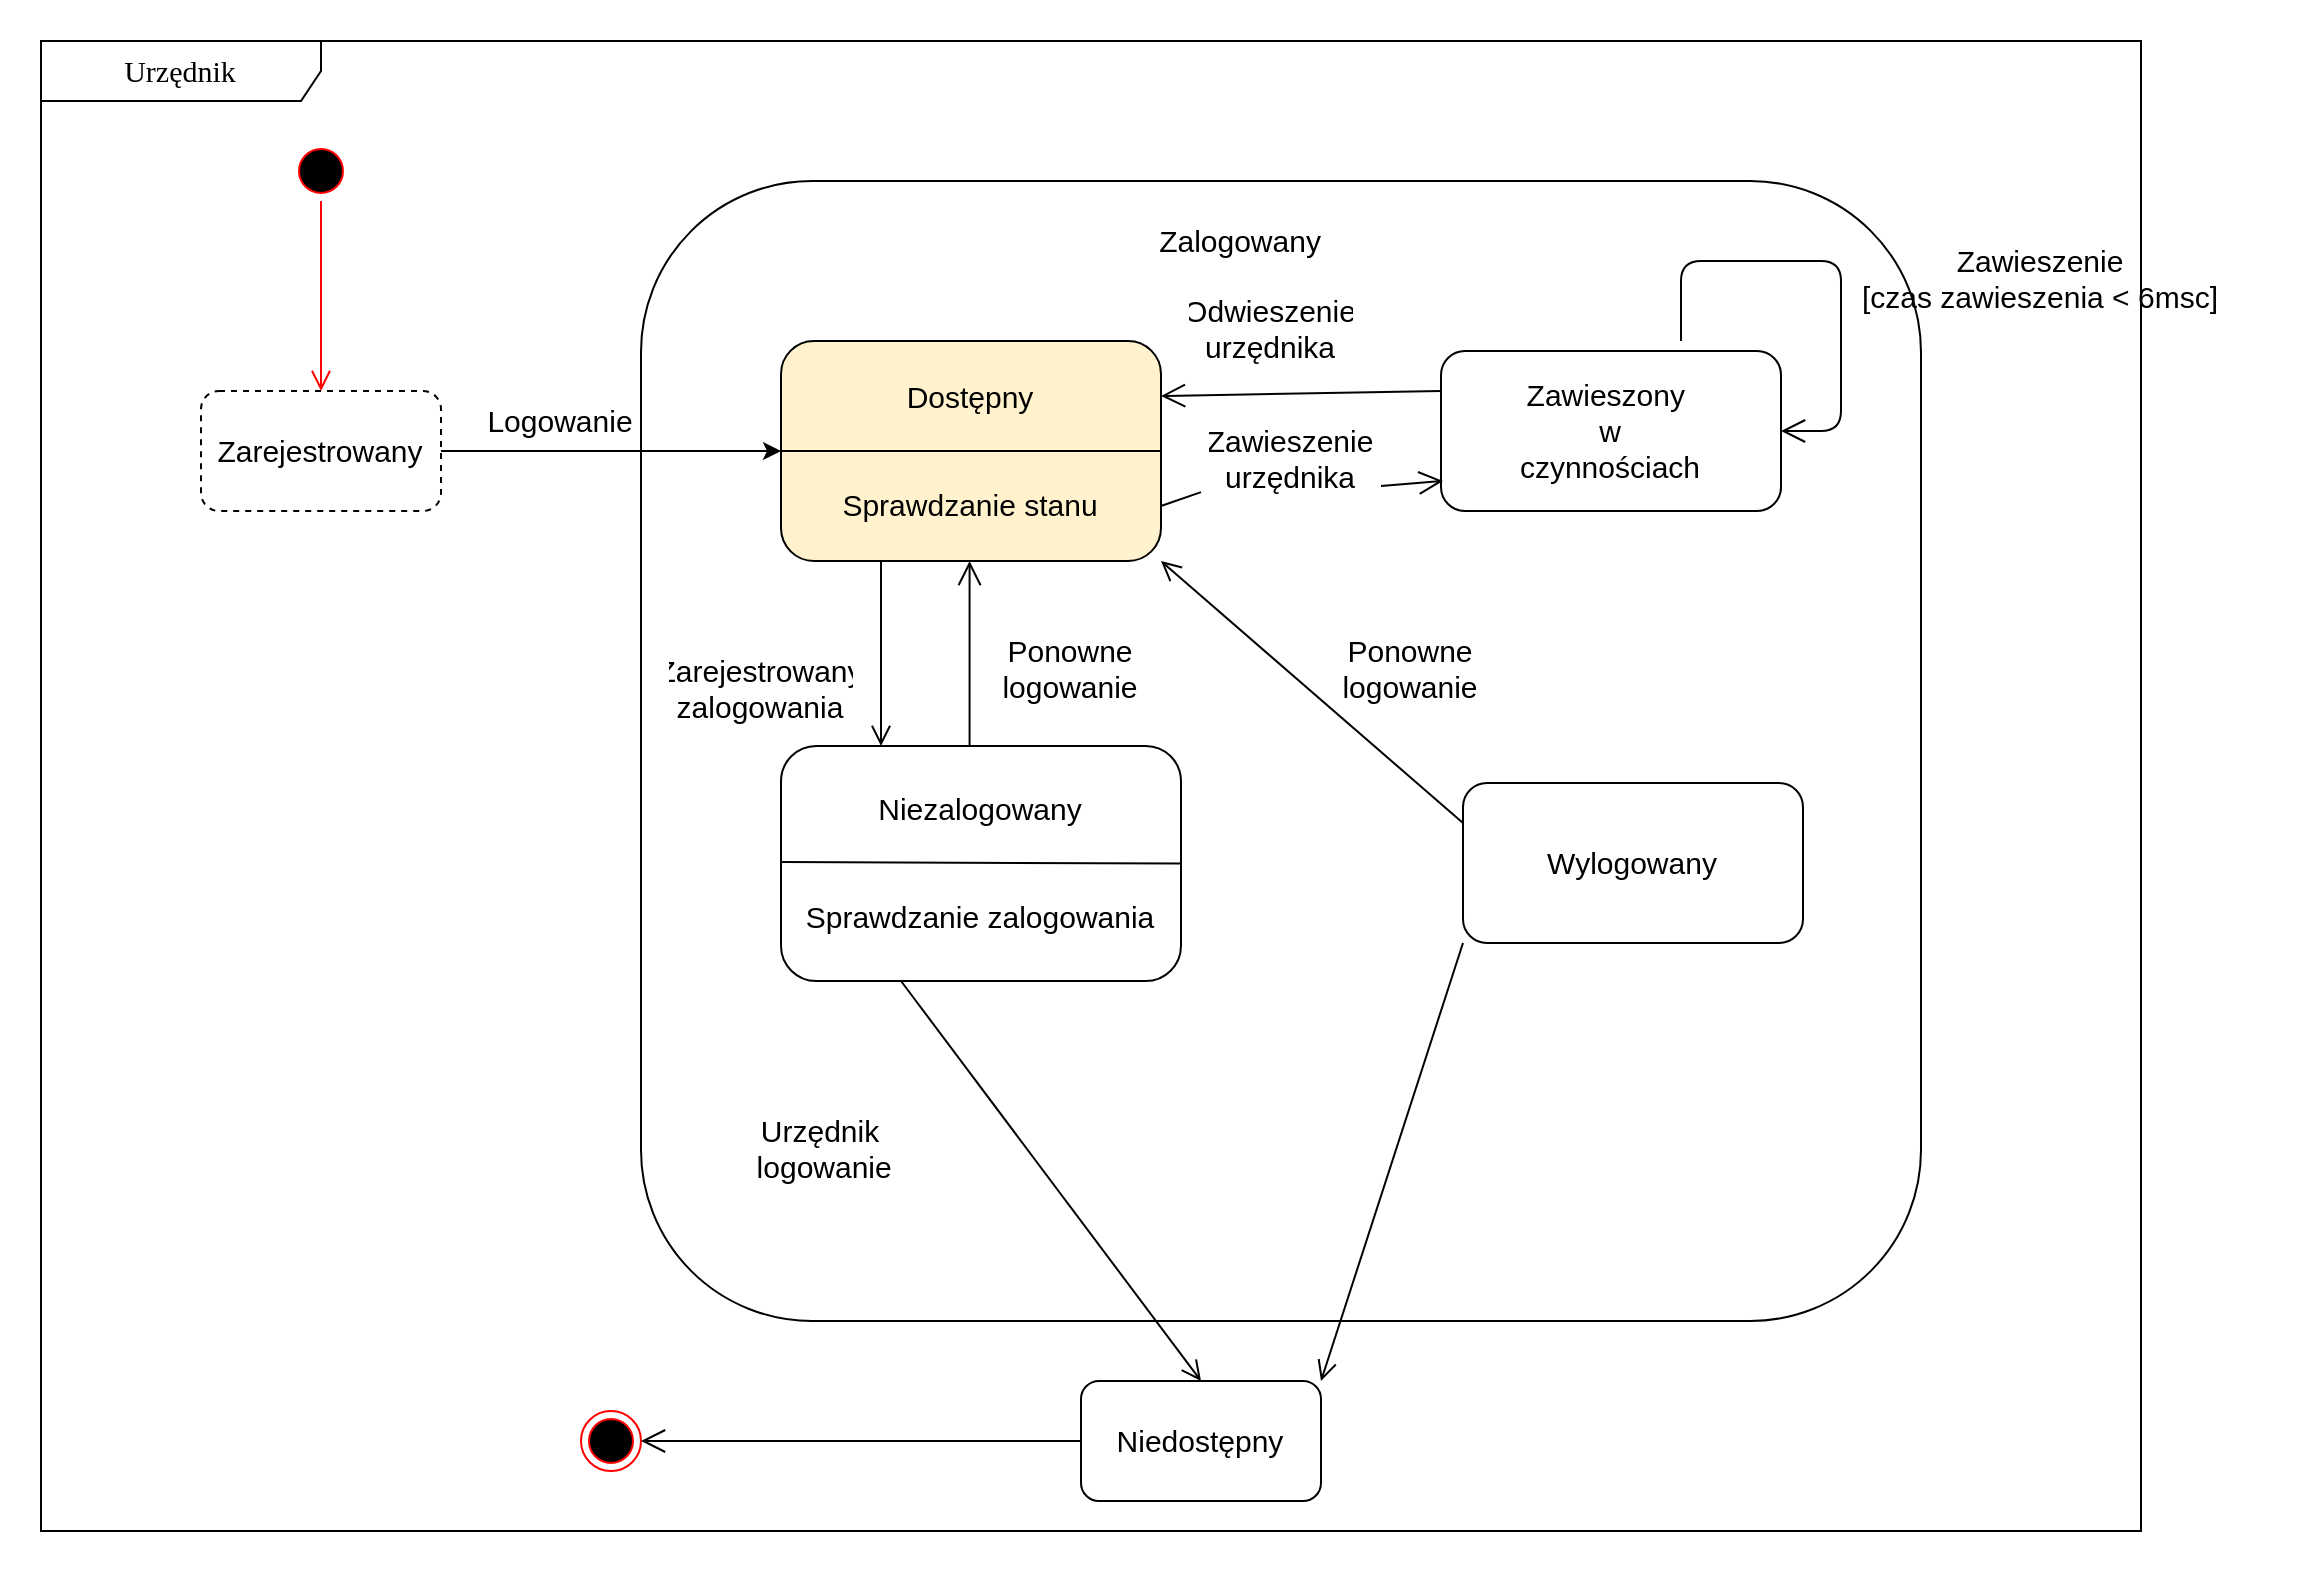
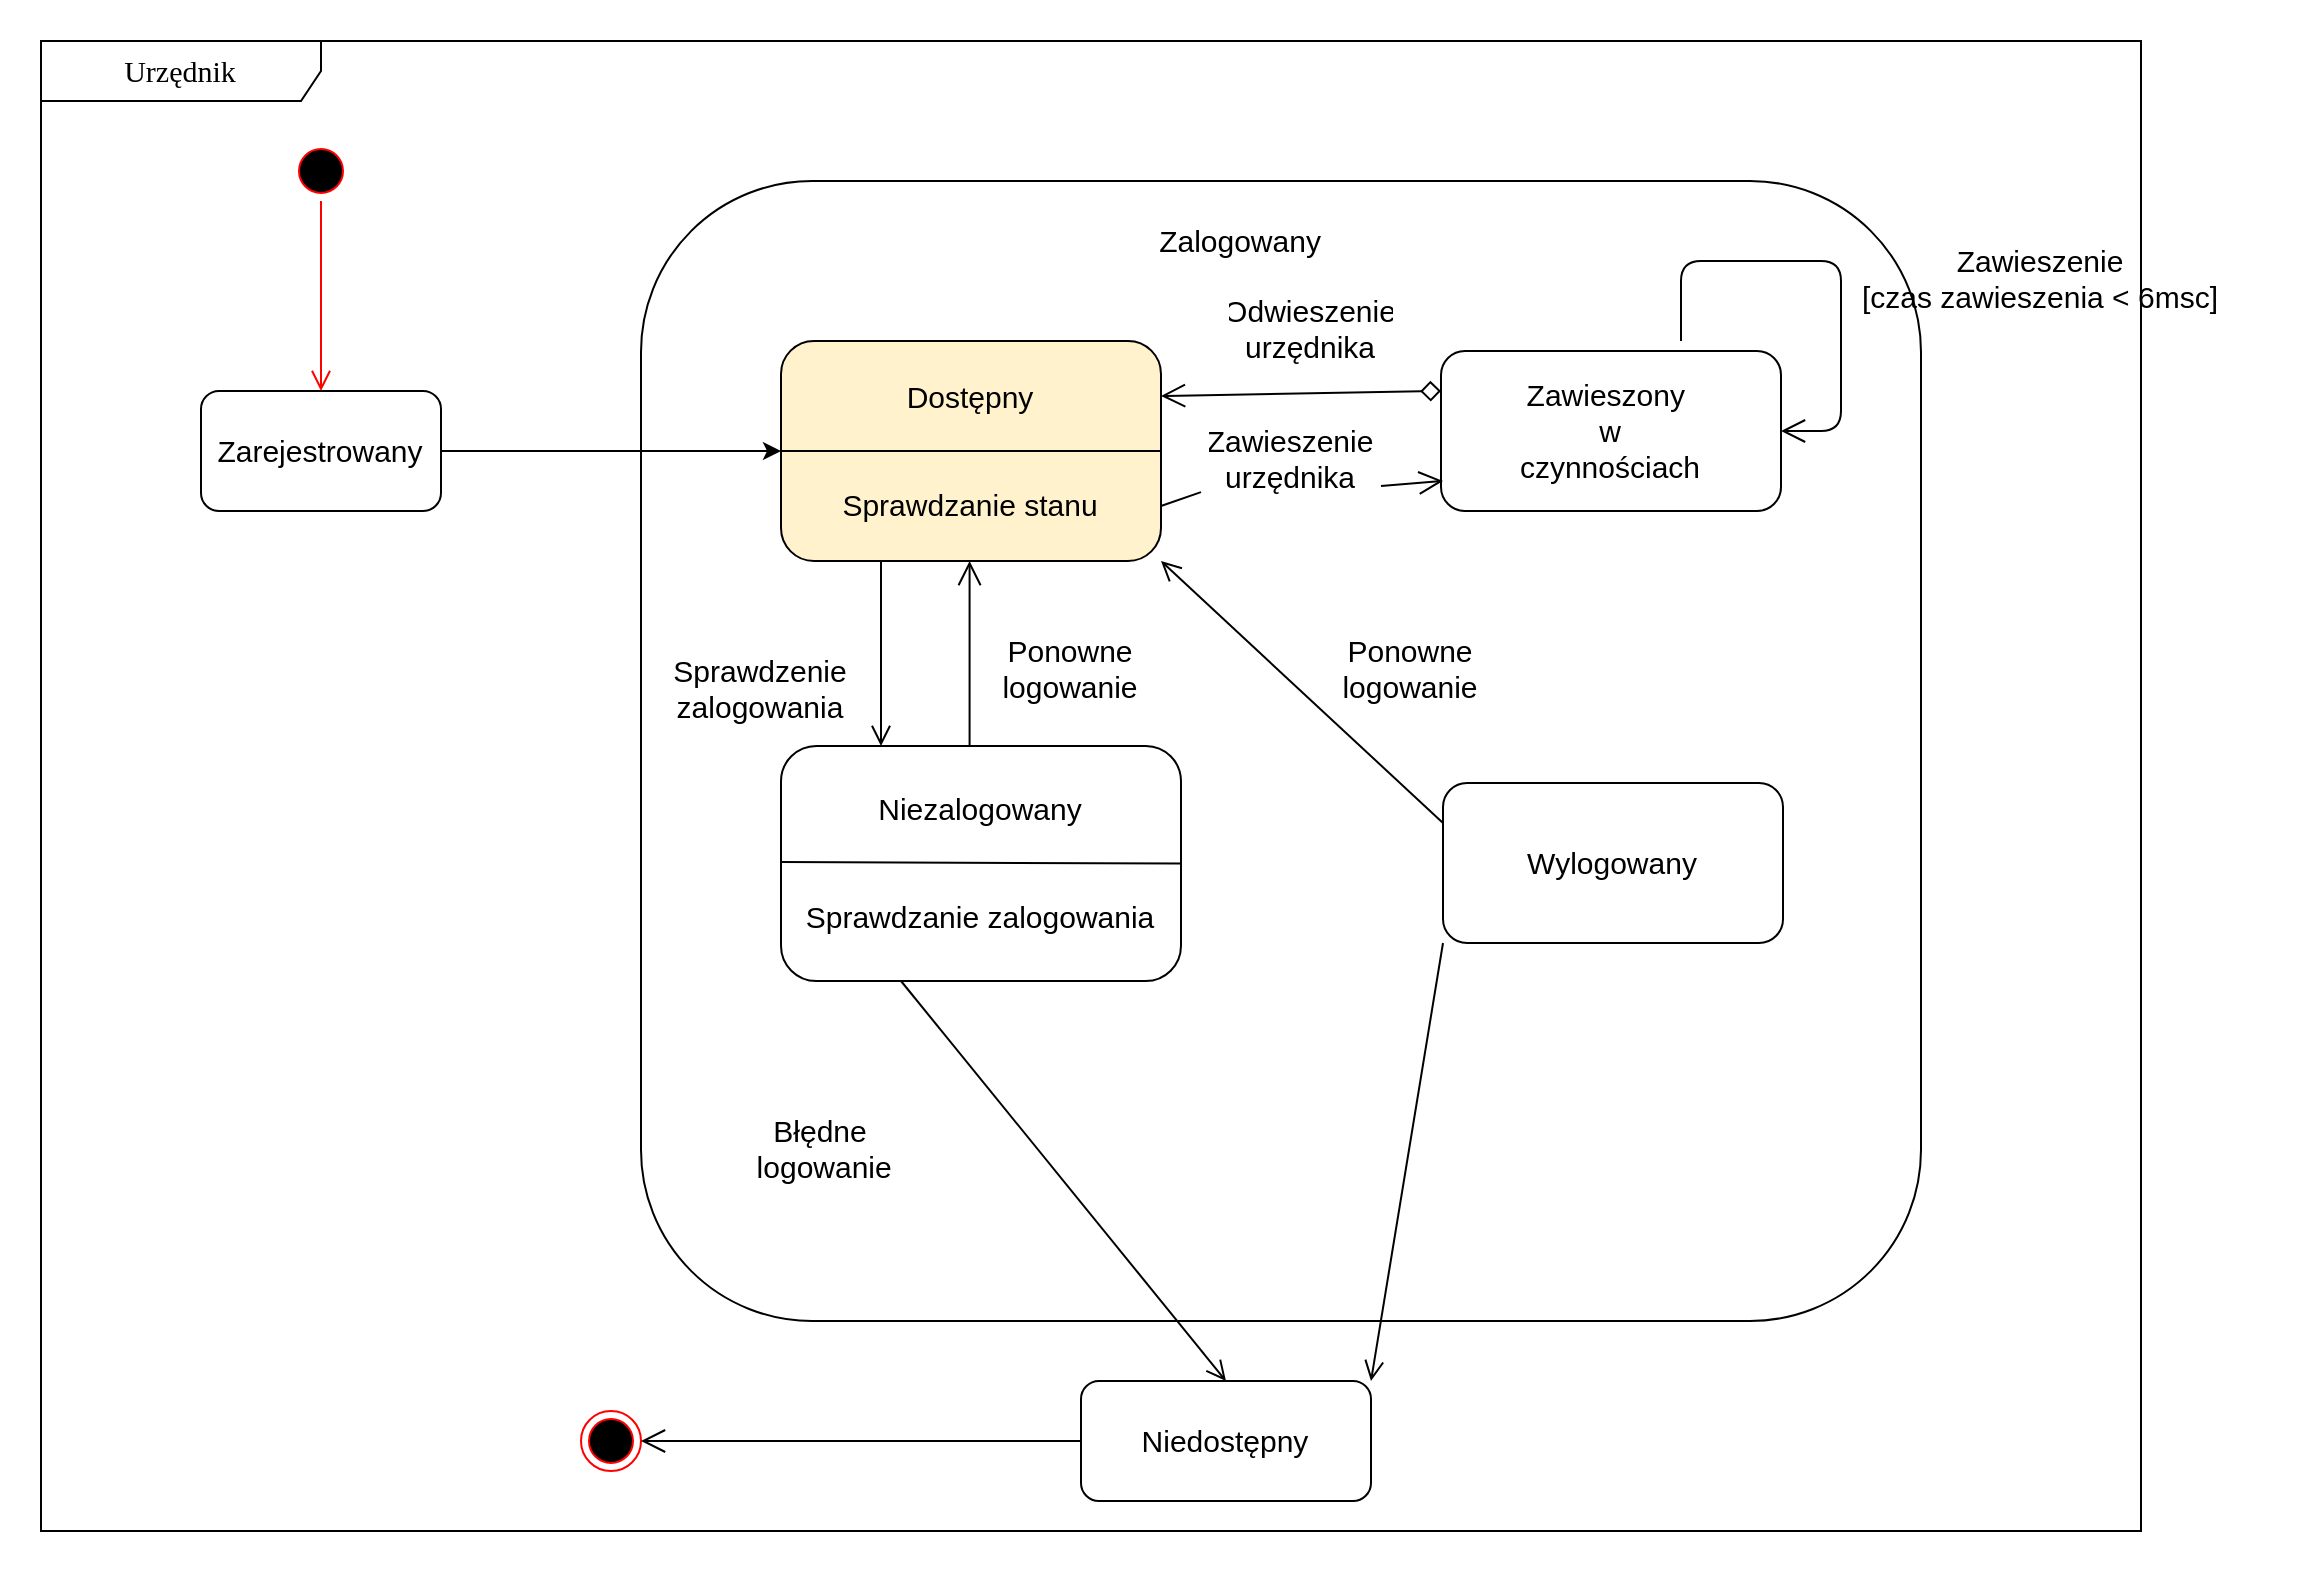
node "Odwieszenie urzędnika": moved (1271, 331) -> (1311, 331)
edge "Zawieszony wczynnościach" -> "DostępnySprawdzanie stanu": arrowhead none -> diamond
node "Logowanie": removed
node "Zarejestrowany": style dashed -> solid
node "Zarejestrowany zalogowania": label "Zarejestrowany zalogowania" -> "Sprawdzenie zalogowania"
node "Wylogowany": moved (1633, 863) -> (1613, 863)
node "Urzędnik logowanie": label "Urzędnik logowanie" -> "Błędne logowanie"
node "Niedostępny": size 240x120 -> 290x120
